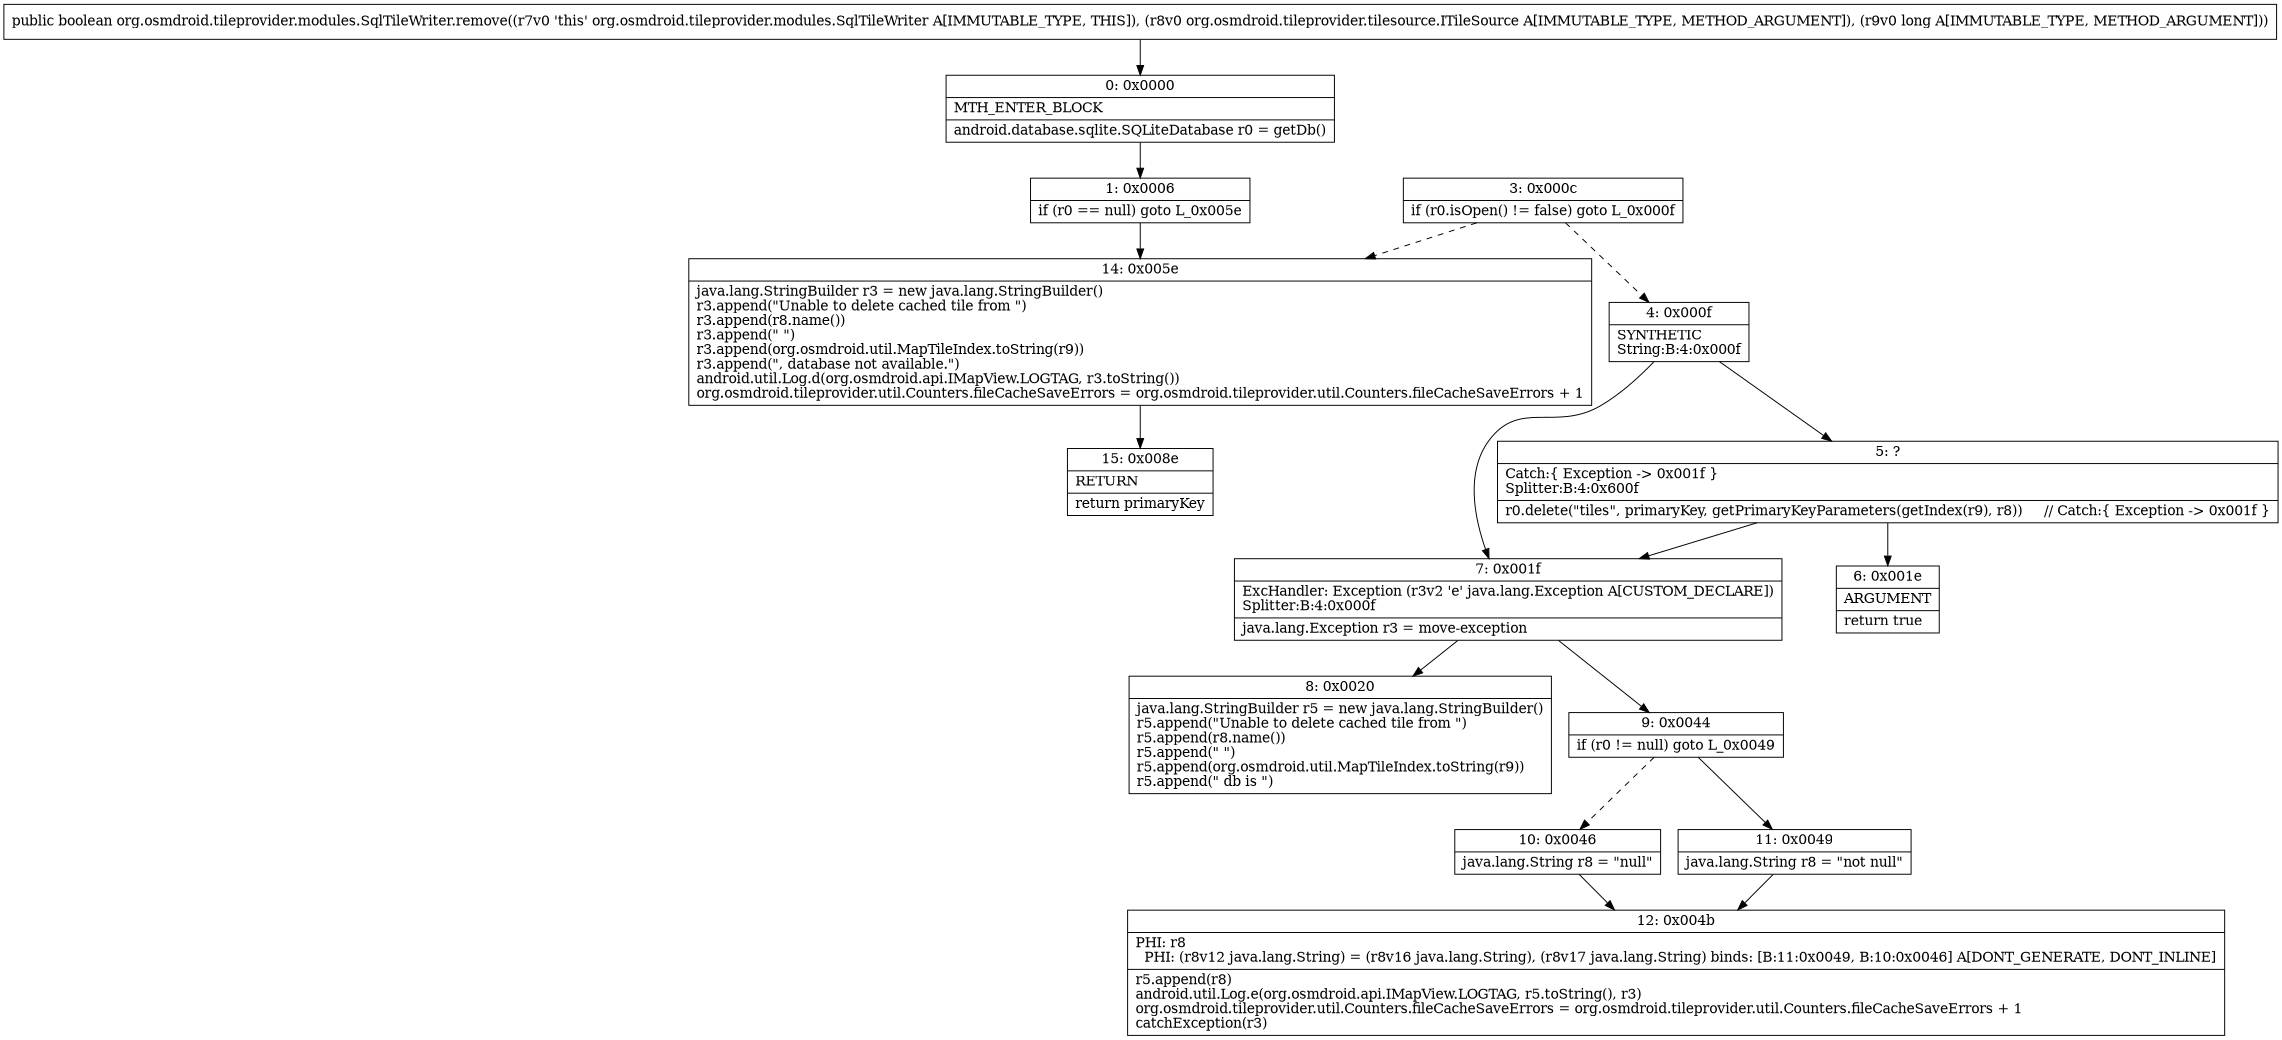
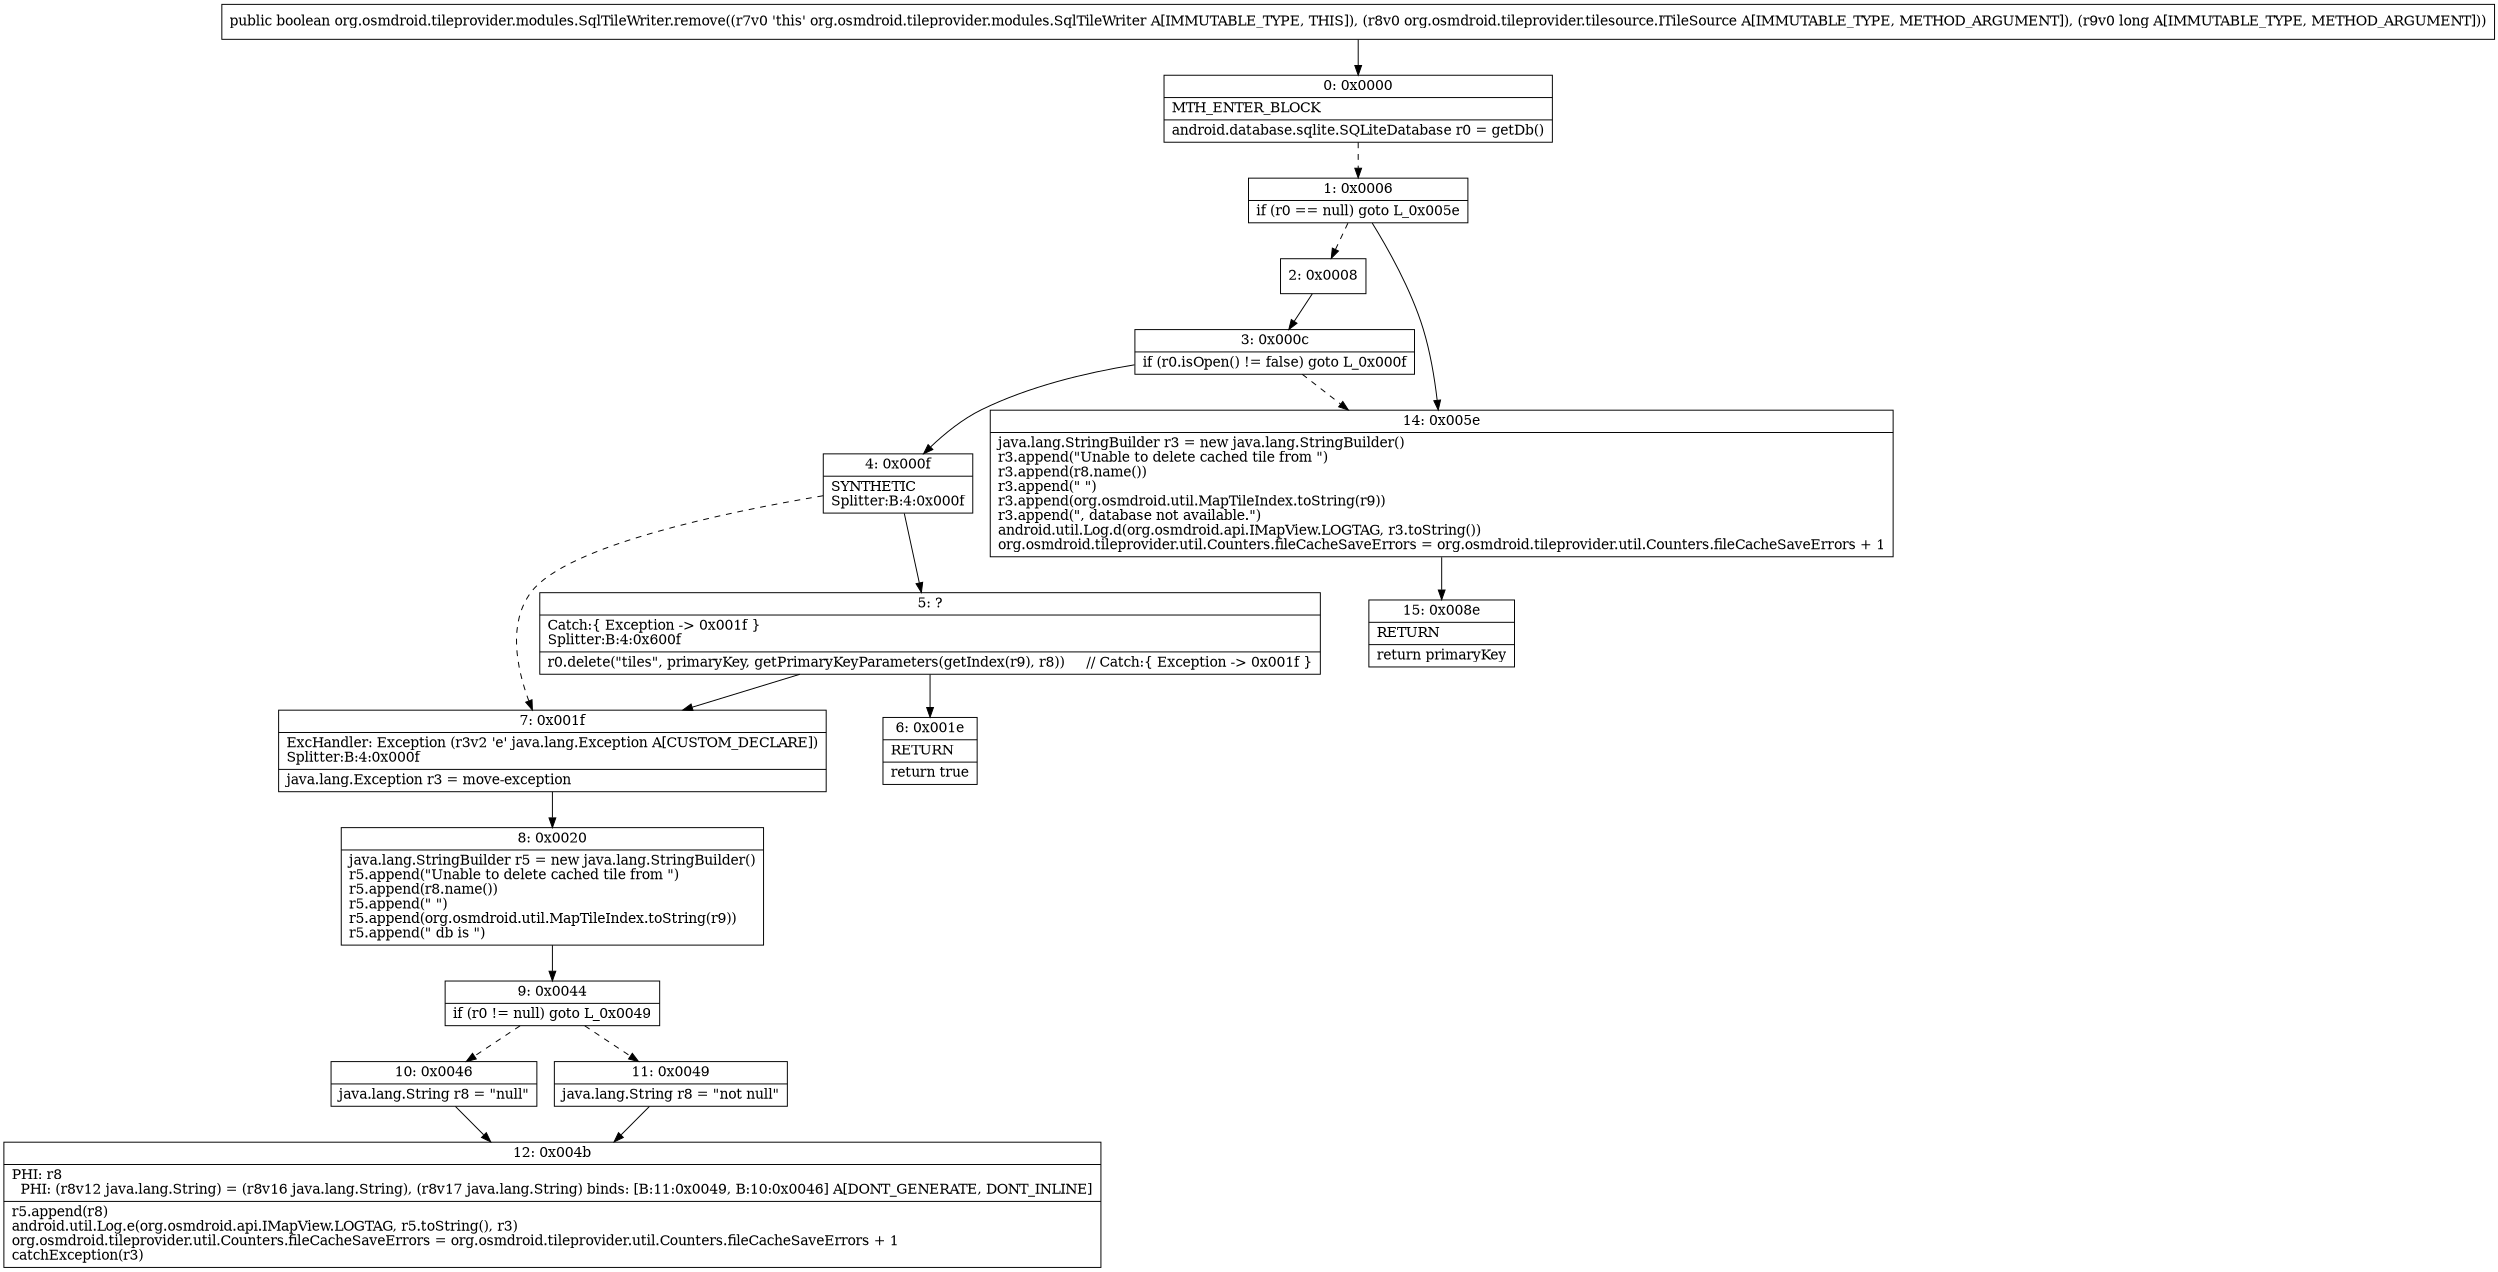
edge "0: 0x0000" -> "1: 0x0006": style solid -> dashed
edge "3: 0x000c" -> "4: 0x000f": style dashed -> solid
node "2: 0x0008": added
node "4: 0x000f": text "String:B:4:0x000f" -> "Splitter:B:4:0x000f"
edge "4: 0x000f" -> "7: 0x001f": style solid -> dashed
node "6: 0x001e": text "ARGUMENT" -> "RETURN"
edge "7: 0x001f" -> "9: 0x0044": now "8: 0x0020" -> "9: 0x0044"
edge "9: 0x0044" -> "11: 0x0049": style solid -> dashed
